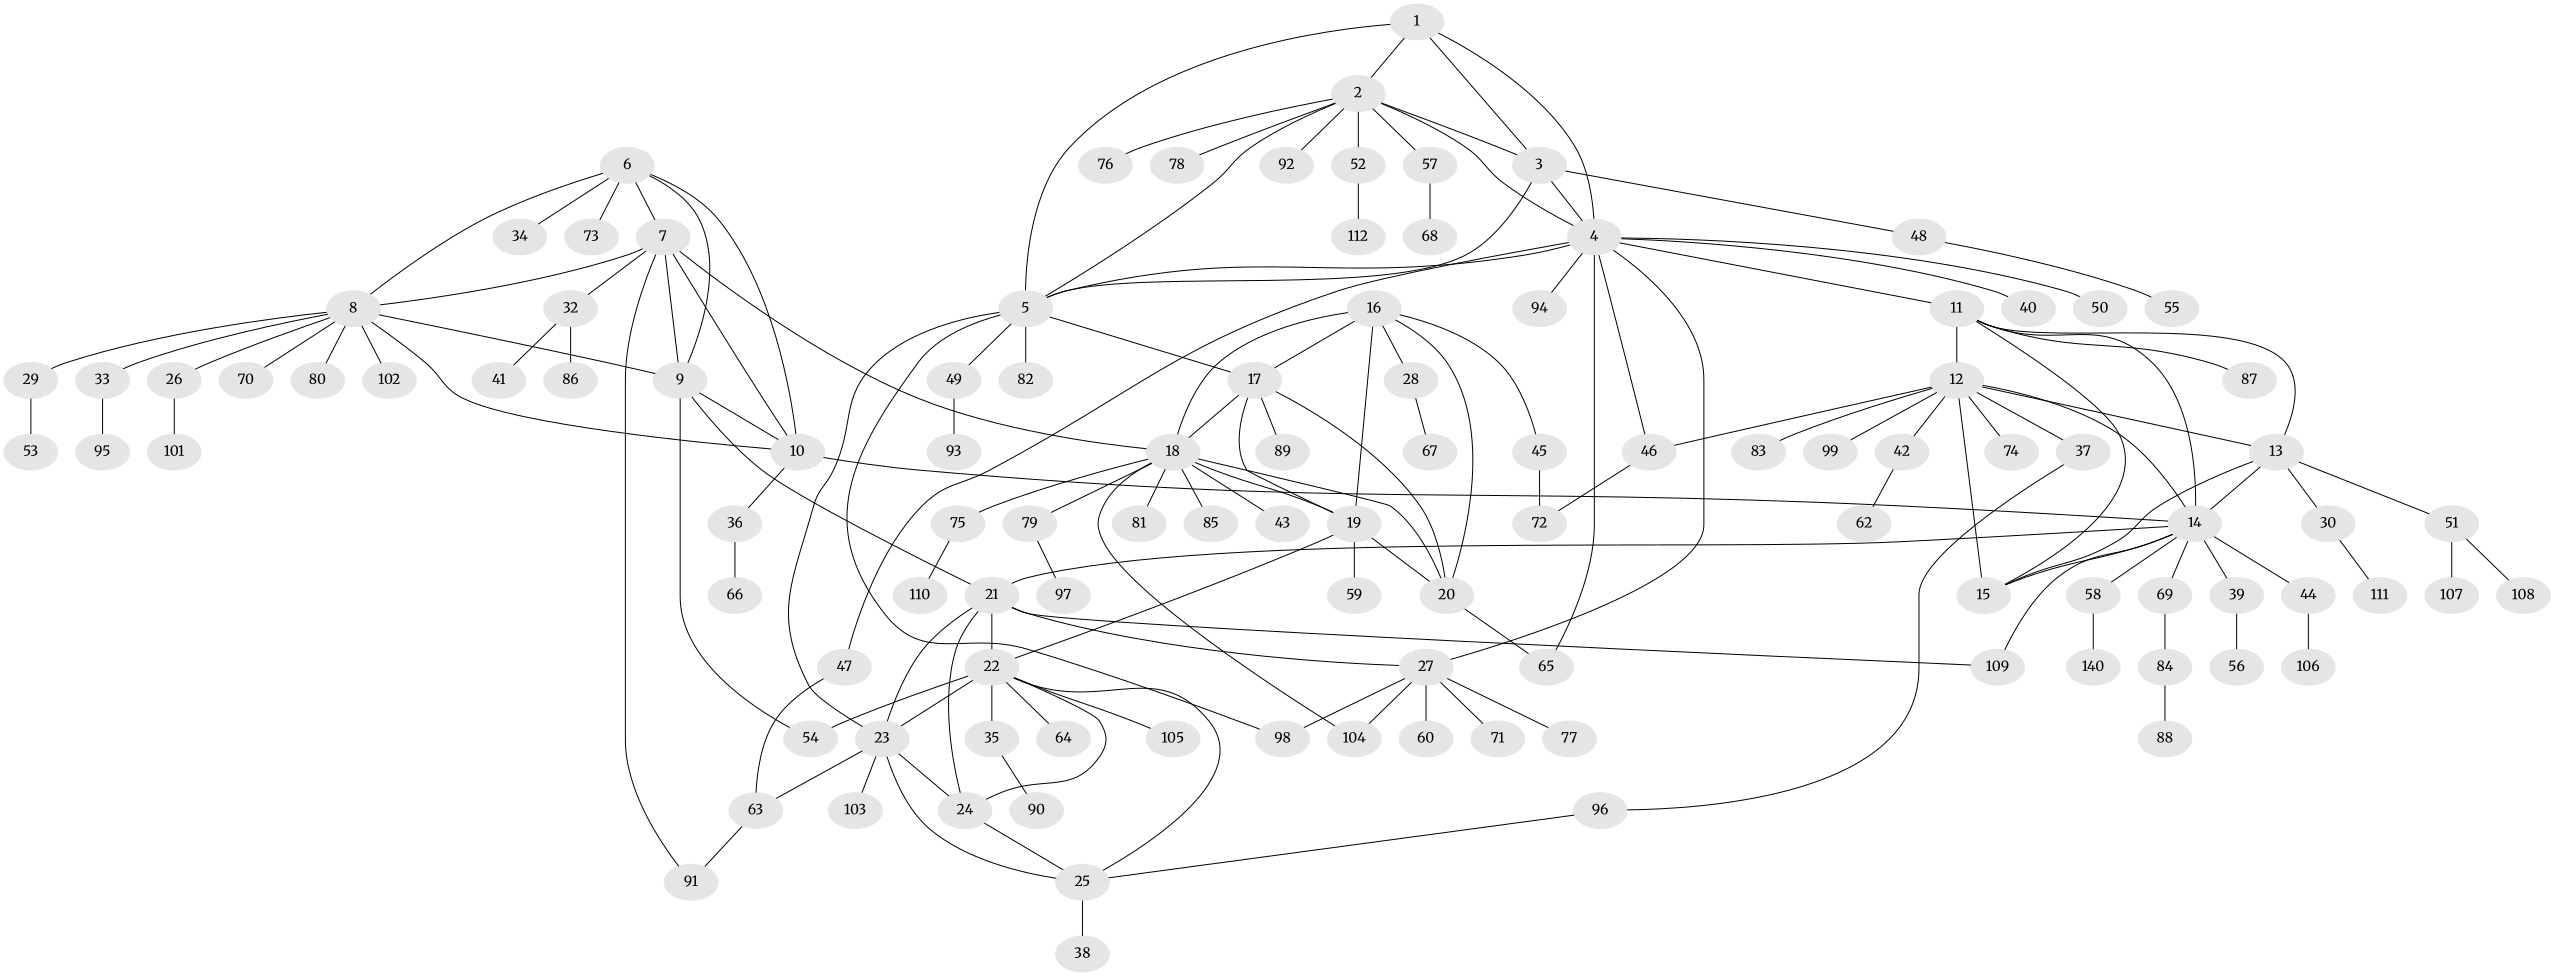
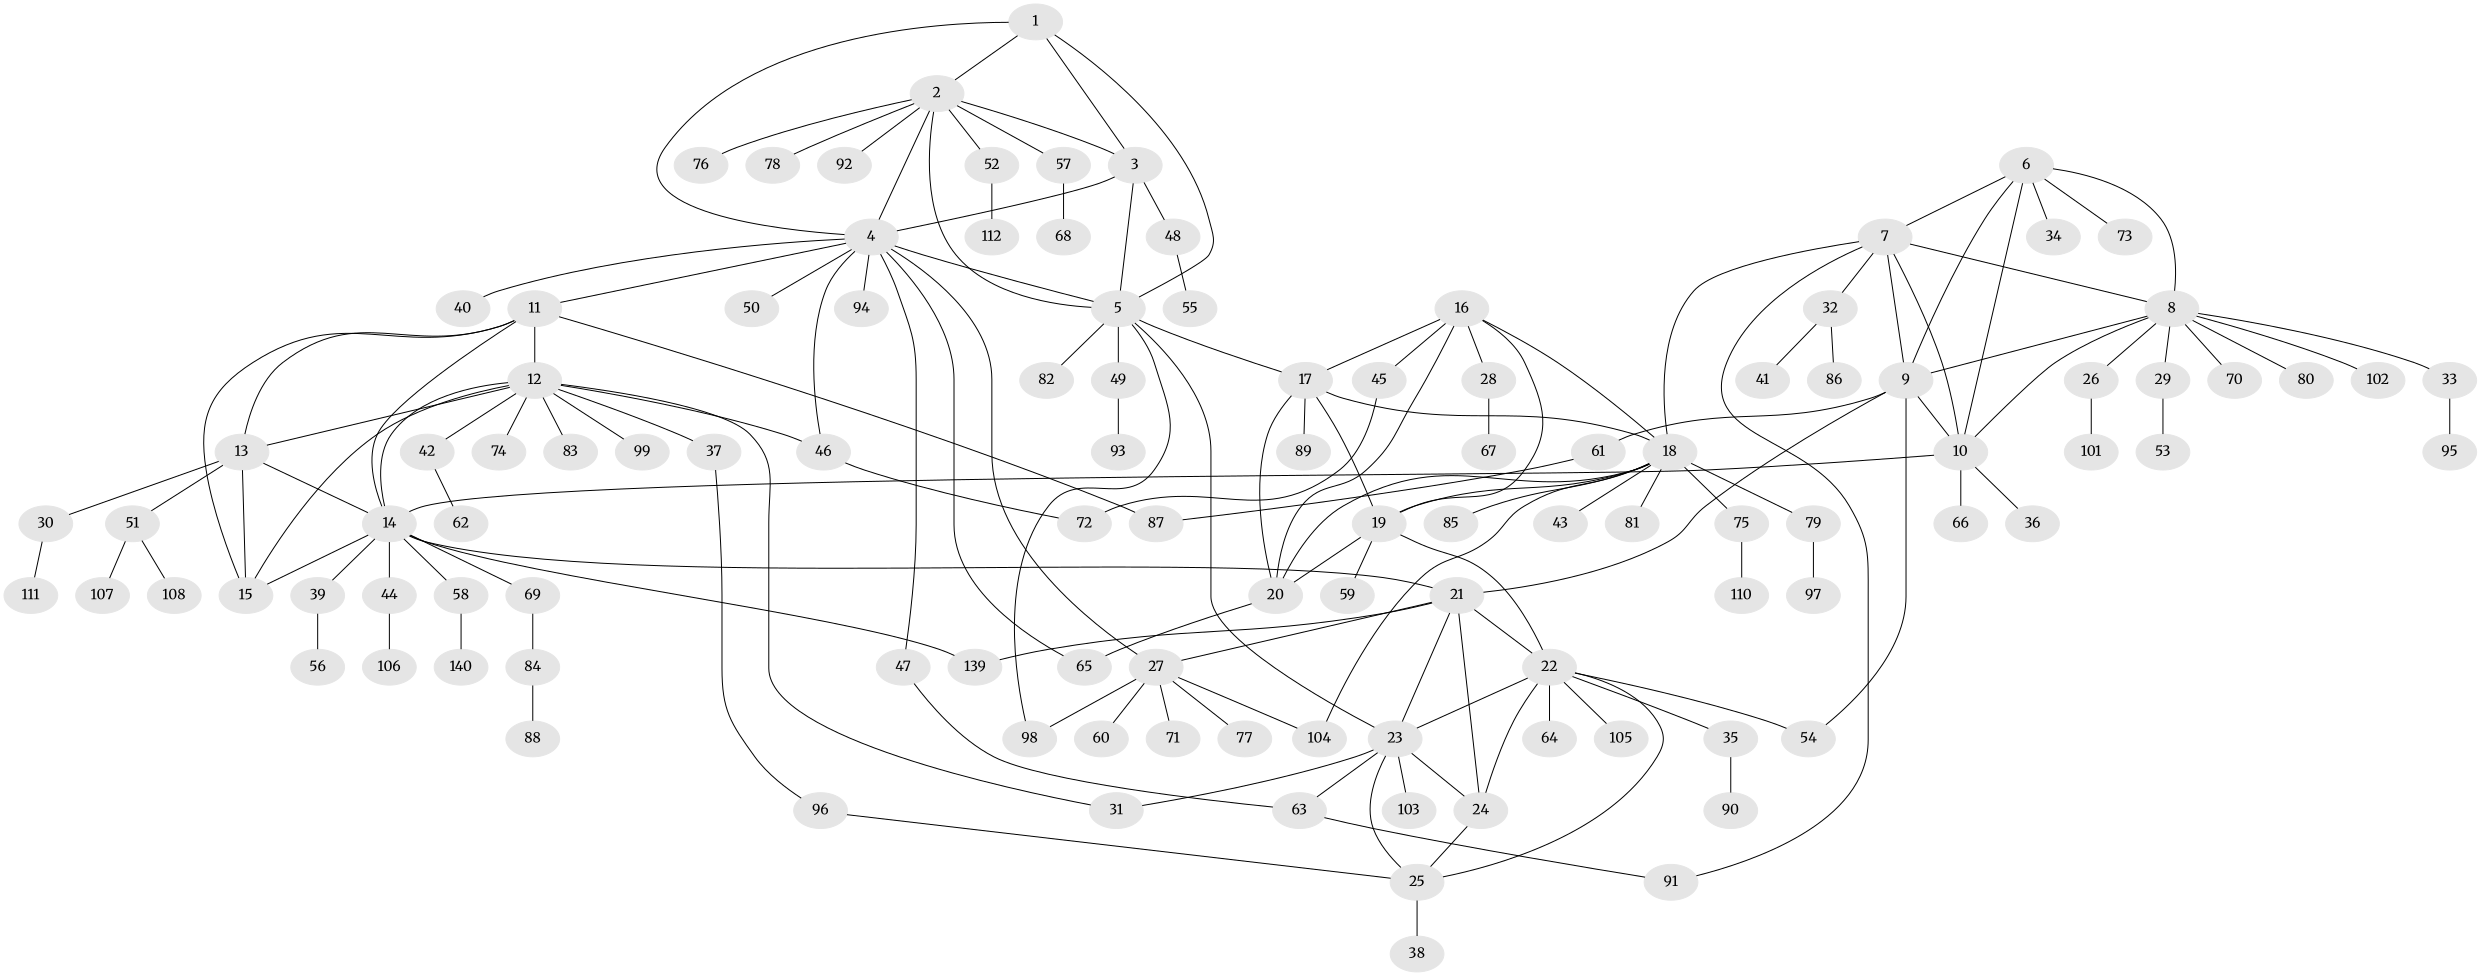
node "61": added
edge "36" -- "66": now "10" -- "66"
node "109": label "109" -> "139"
node "31": added
